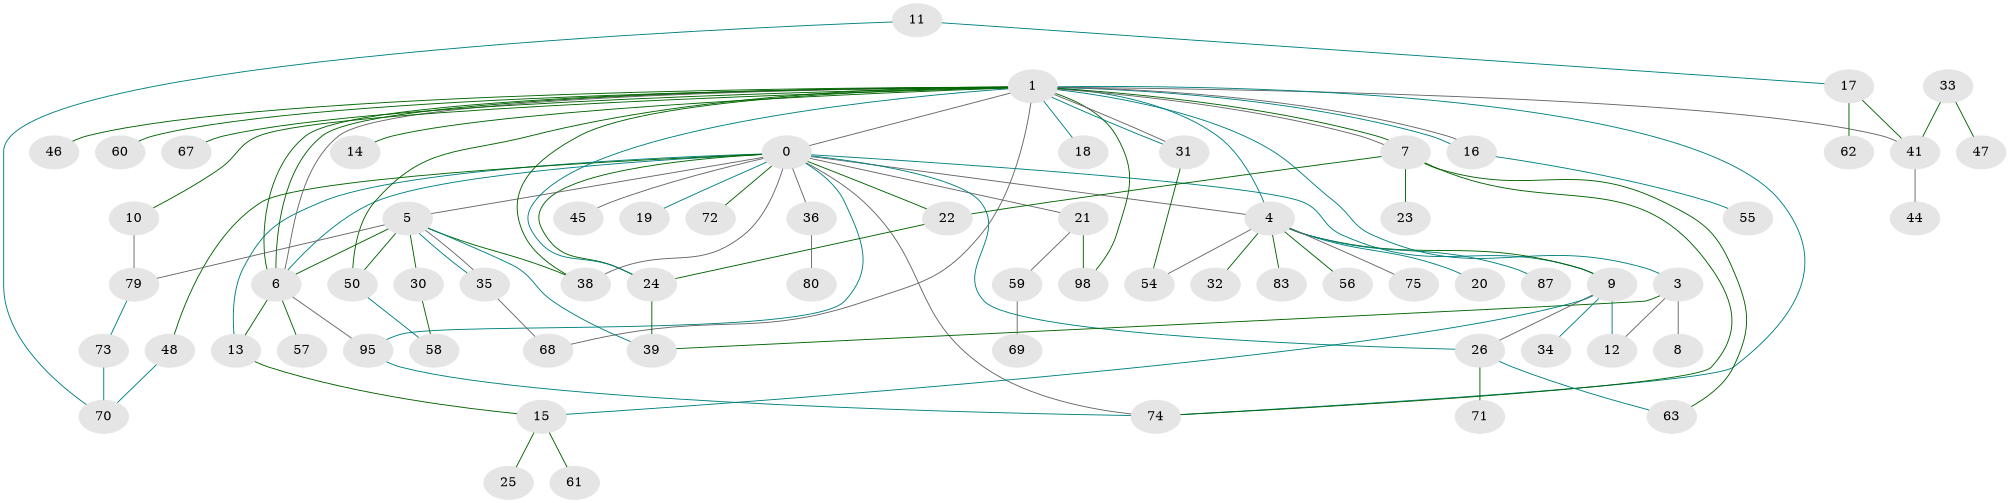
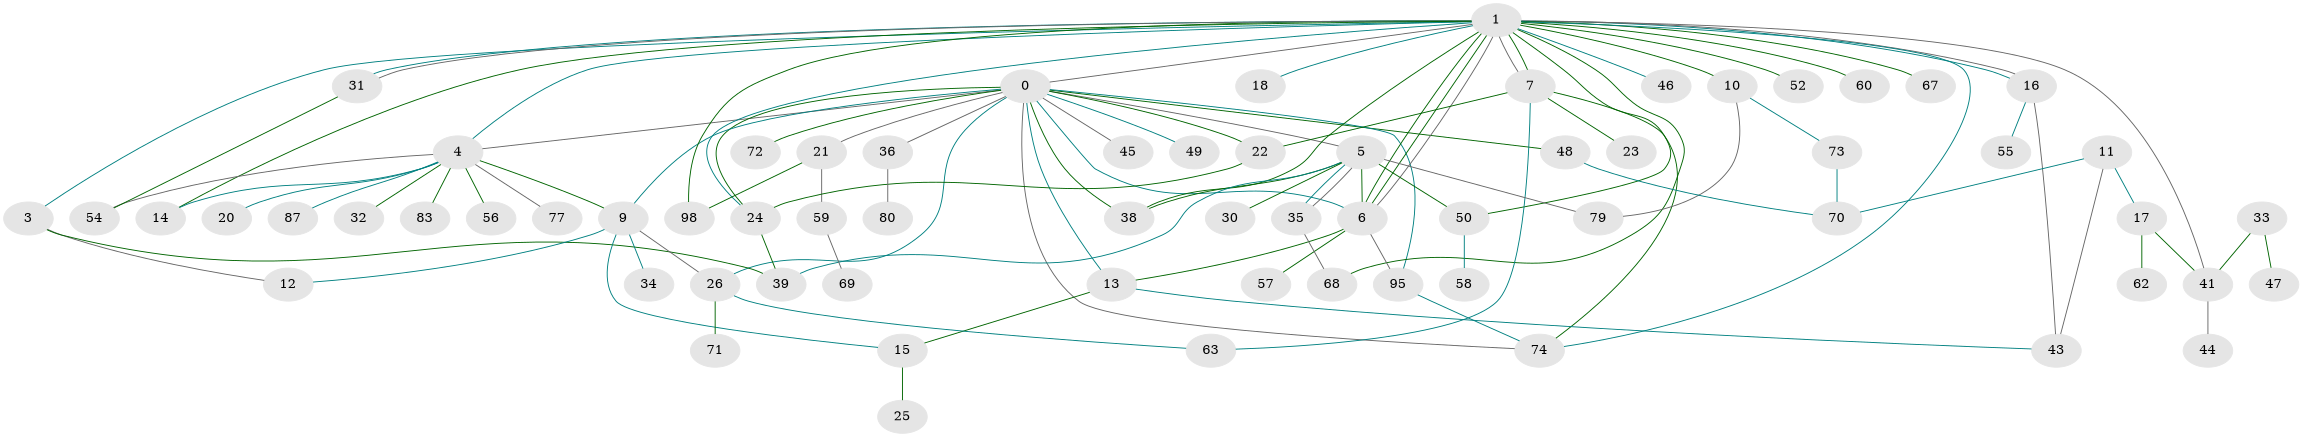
node "52": added
edge "1" -- "46": color darkgreen -> teal
edge "4" -- "14": added
edge "7" -- "63": color darkgreen -> teal
node "19": label "19" -> "49"
edge "0" -- "38": color gray40 -> darkgreen
node "75": label "75" -> "77"
edge "1" -- "68": color gray40 -> darkgreen
edge "30" -- "58": removed
edge "79" -- "73": now "10" -- "73"
node "8": removed
node "43": added
node "61": removed
